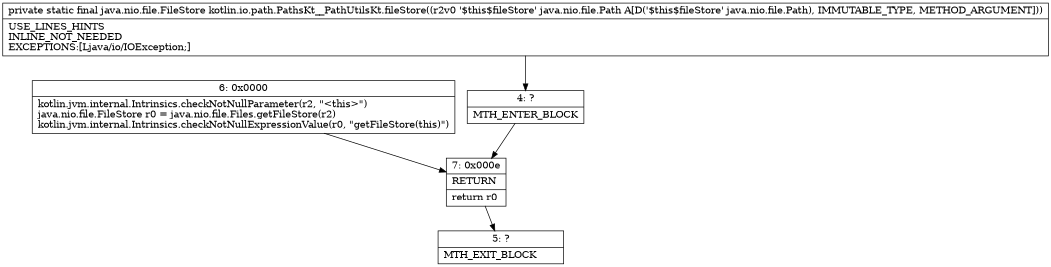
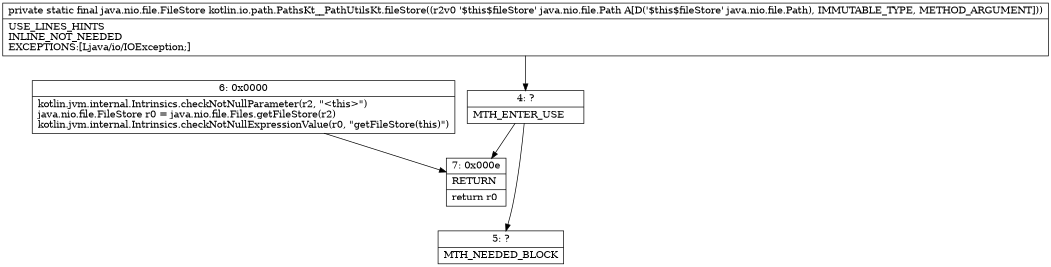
node "4: ?": text "MTH_ENTER_BLOCK" -> "MTH_ENTER_USE"
edge "7: 0x000e" -> "5: ?": now "4: ?" -> "5: ?"
node "5: ?": text "MTH_EXIT_BLOCK" -> "MTH_NEEDED_BLOCK"
